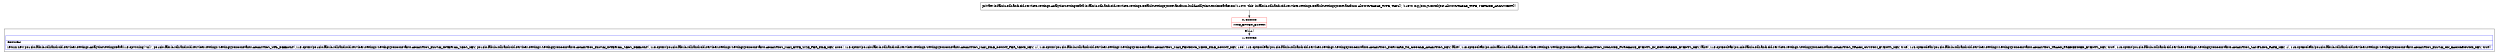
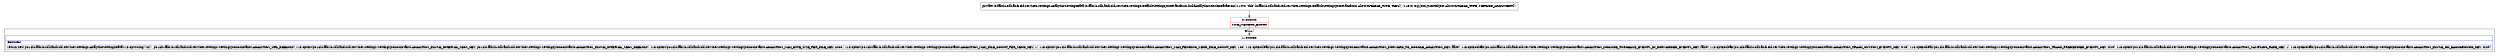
node "0: 0x0000": text "MTH_ENTER_BLOCK" -> "MTH_METHOD_BLOCK"
